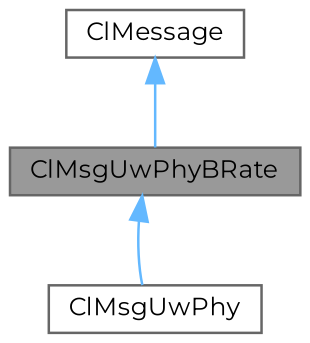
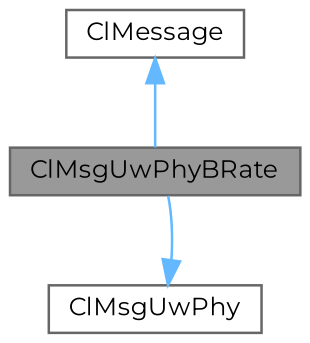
edge "ClMsgUwPhy" -> "ClMsgUwPhyBRate": reversed
